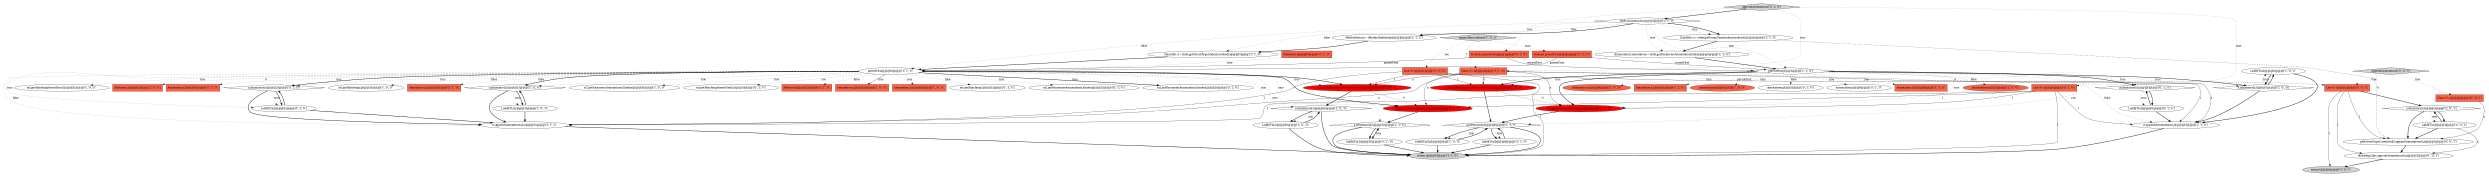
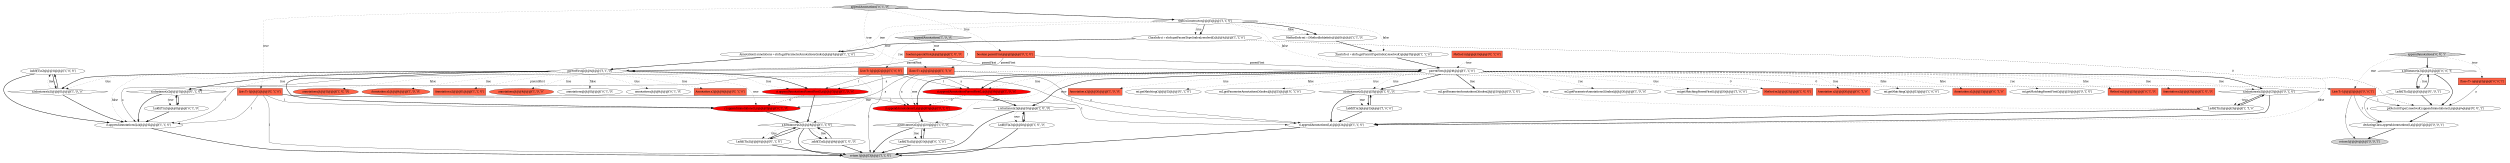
edge "parentFirst@@@18@@@['1', '1', '0']" -> "a.isInstance(a2)@@@20@@@['1', '0', '0']": style dotted -> bold
edge "parentFirst@@@18@@@['1', '1', '0']" -> "Annotation a2@@@23@@@['1', '0', '0']": style solid -> dotted
edge "List<T> l@@@2@@@['0', '0', '1']" -> "a.isInstance(a2)@@@3@@@['0', '0', '1']": now "appendAnnotations['0', '0', '1']" -> "a.isInstance(a2)@@@3@@@['0', '0', '1']"
edge "a.isInstance(a2)@@@11@@@['0', '1', '0']" -> "ci.appendAnnotations(l,a)@@@12@@@['1', '1', '0']": added
